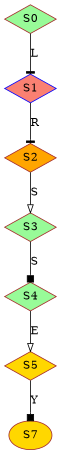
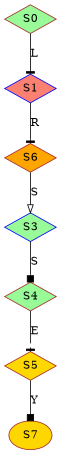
node "S2": label "S2" -> "S6"
node "S3": color brown -> blue
edge "S4" -> "S5": arrowhead onormal -> tee
